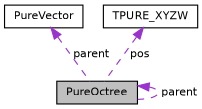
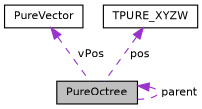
edge "PureOctree" -> "PureVector": label " parent" -> " vPos"
